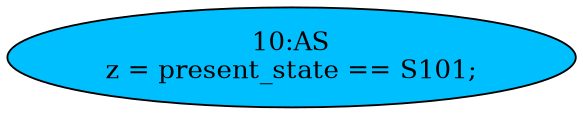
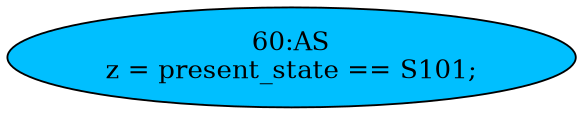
node "10:AS z = present_state == S101;": label "10:AS z = present_state == S101;" -> "60:AS z = present_state == S101;"
